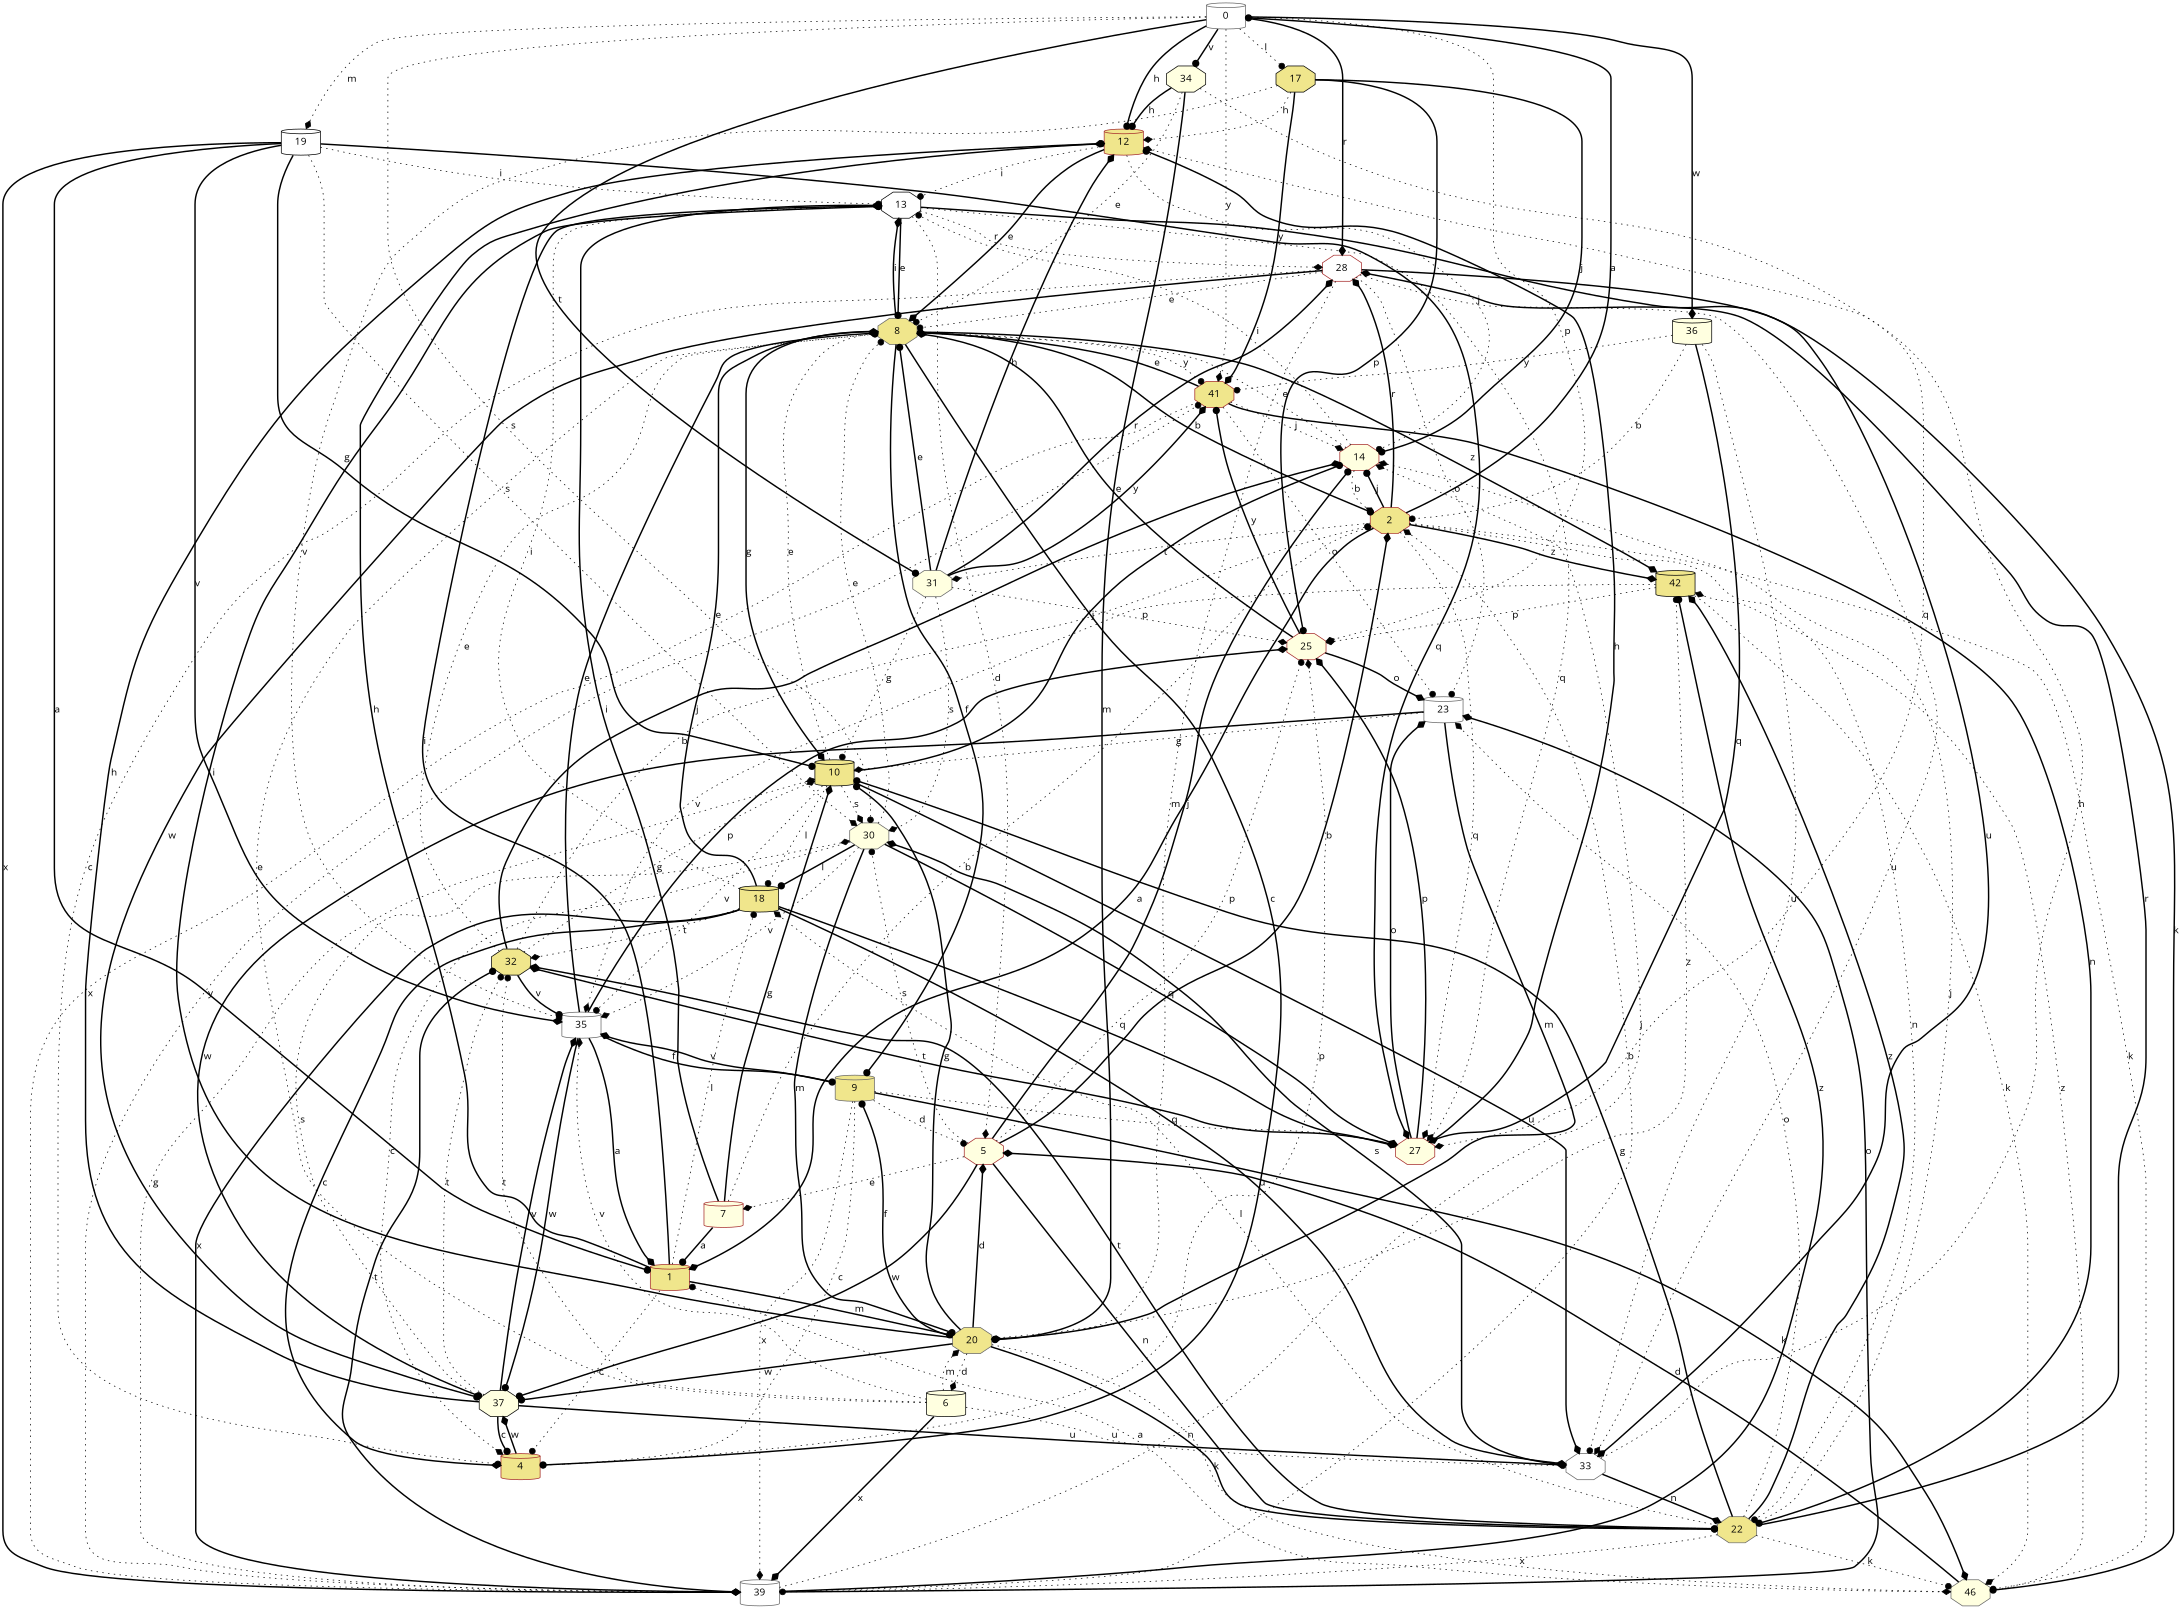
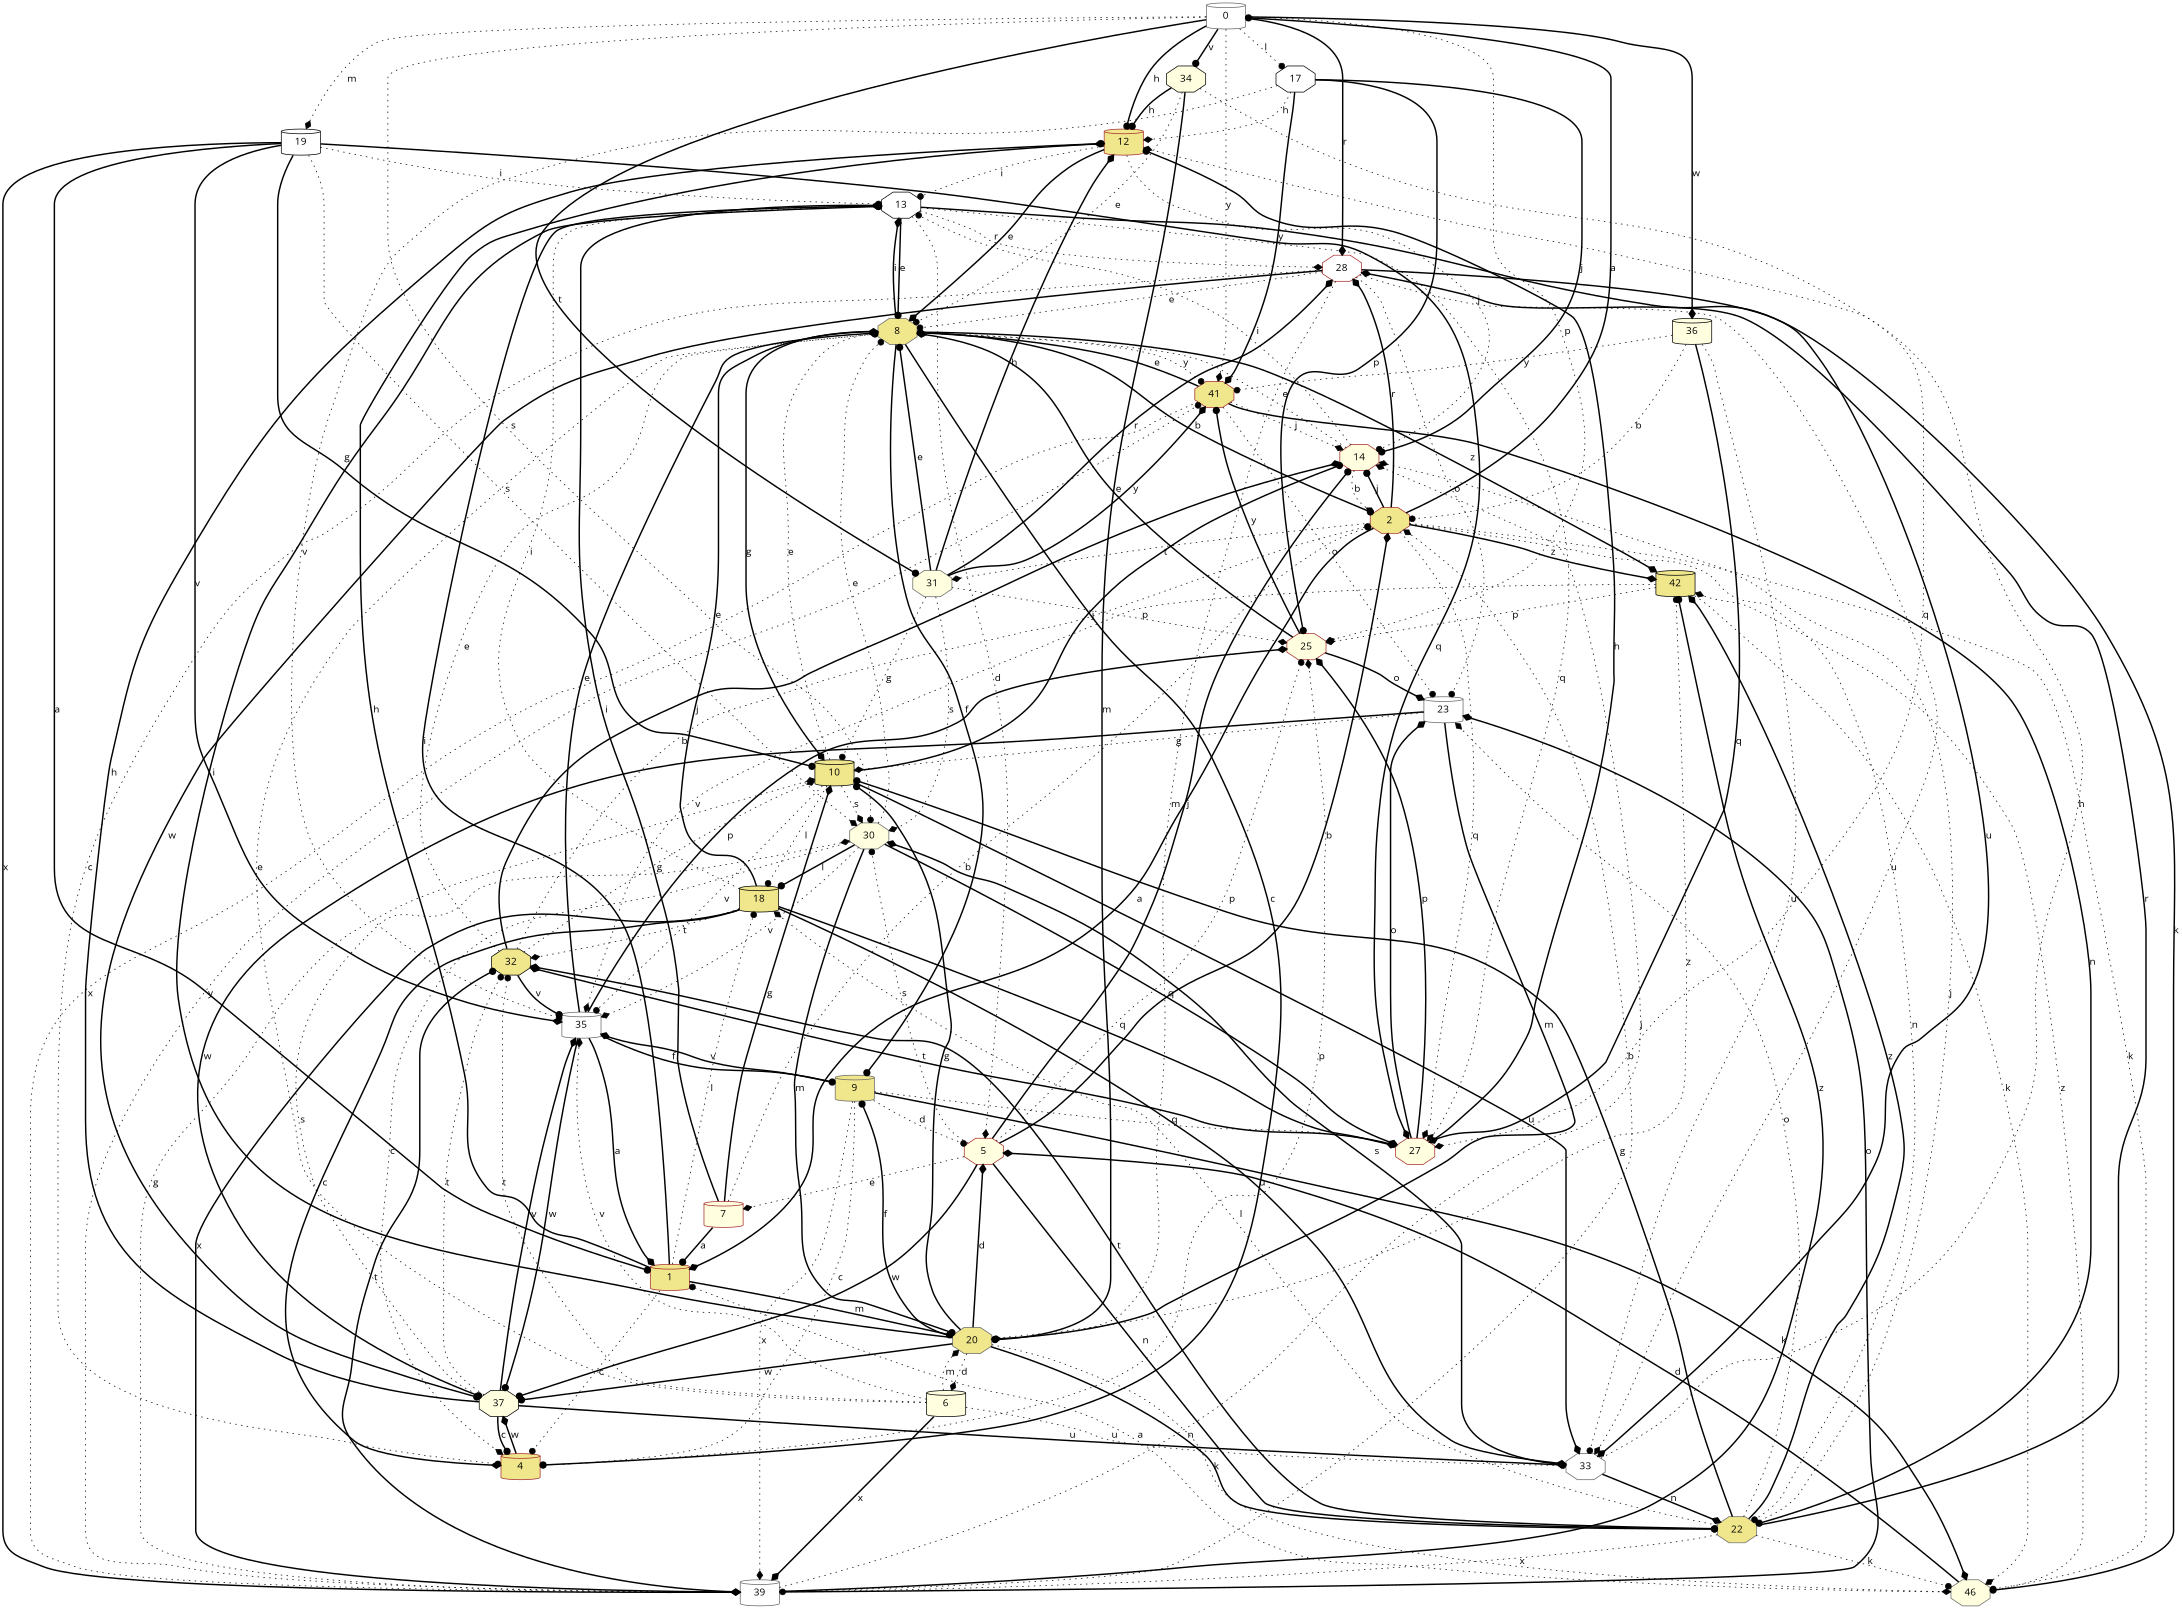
node "17": fillcolor khaki -> white
